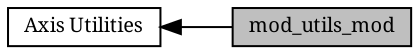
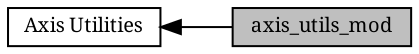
node "mod_utils_mod": label "mod_utils_mod" -> "axis_utils_mod"
